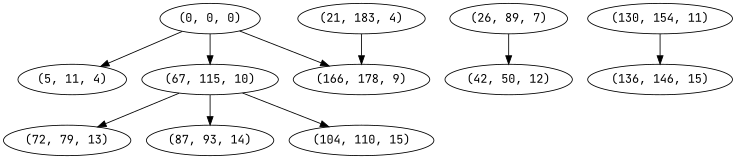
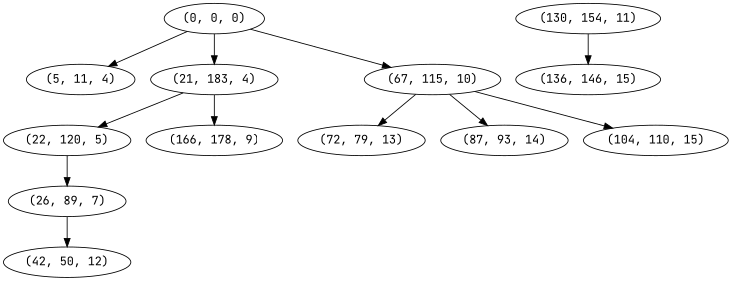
edge "(0, 0, 0)" -> "(166, 178, 9)": now "(0, 0, 0)" -> "(21, 183, 4)"
node "(22, 120, 5)": added
